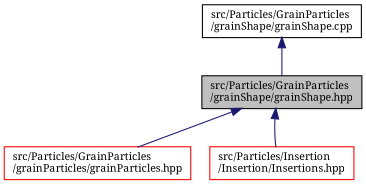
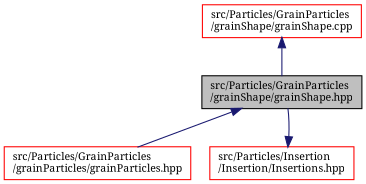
node "src/Particles/GrainParticles /grainShape/grainShape.cpp": color black -> red
edge "src/Particles/Insertion /Insertion/Insertions.hpp" -> "src/Particles/GrainParticles /grainShape/grainShape.hpp": reversed
